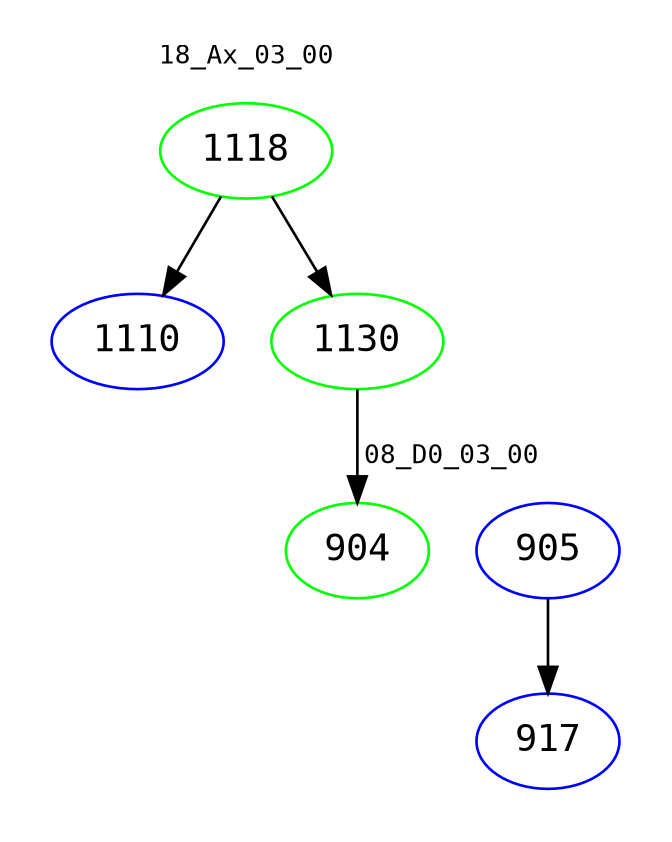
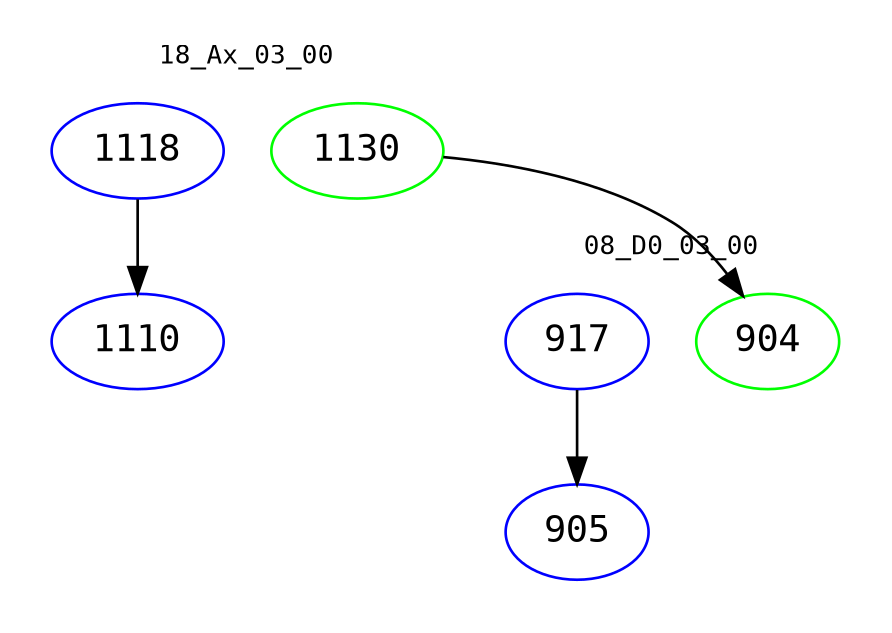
node "1118": color green -> blue
edge "1118" -> "1130": removed
edge "905" -> "917": reversed
